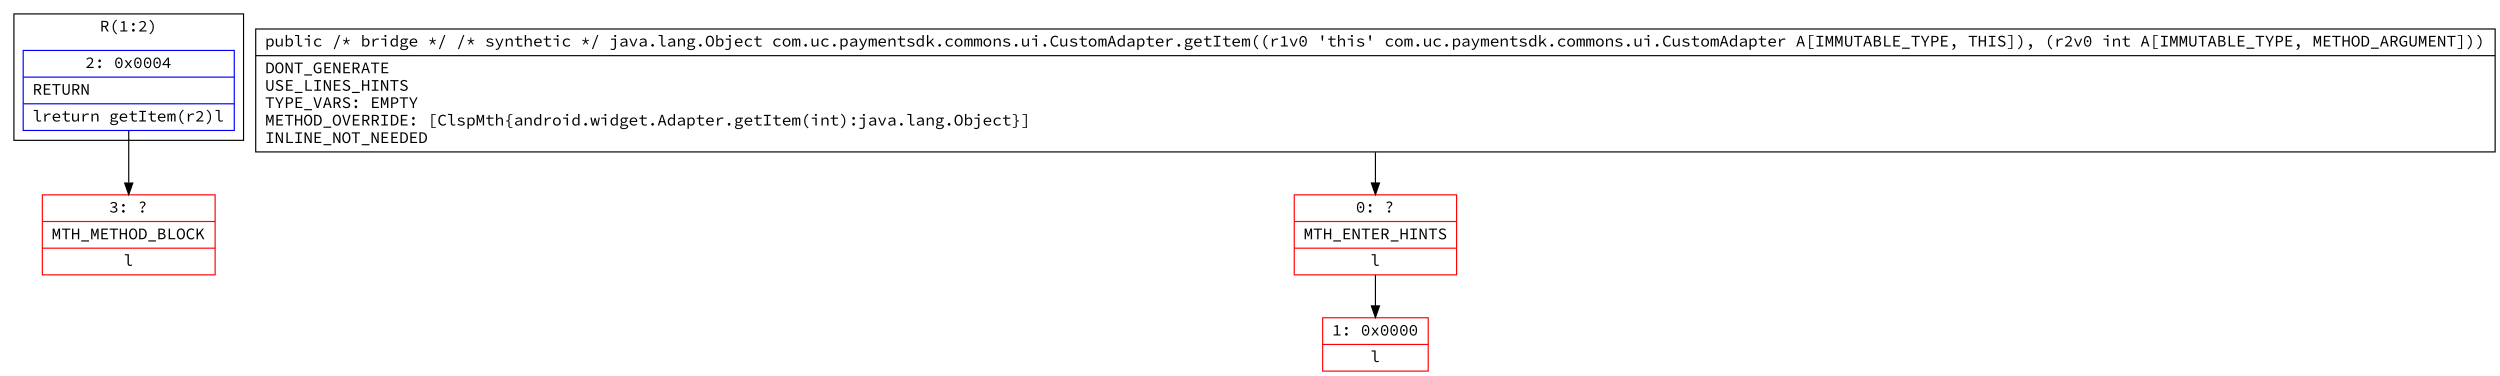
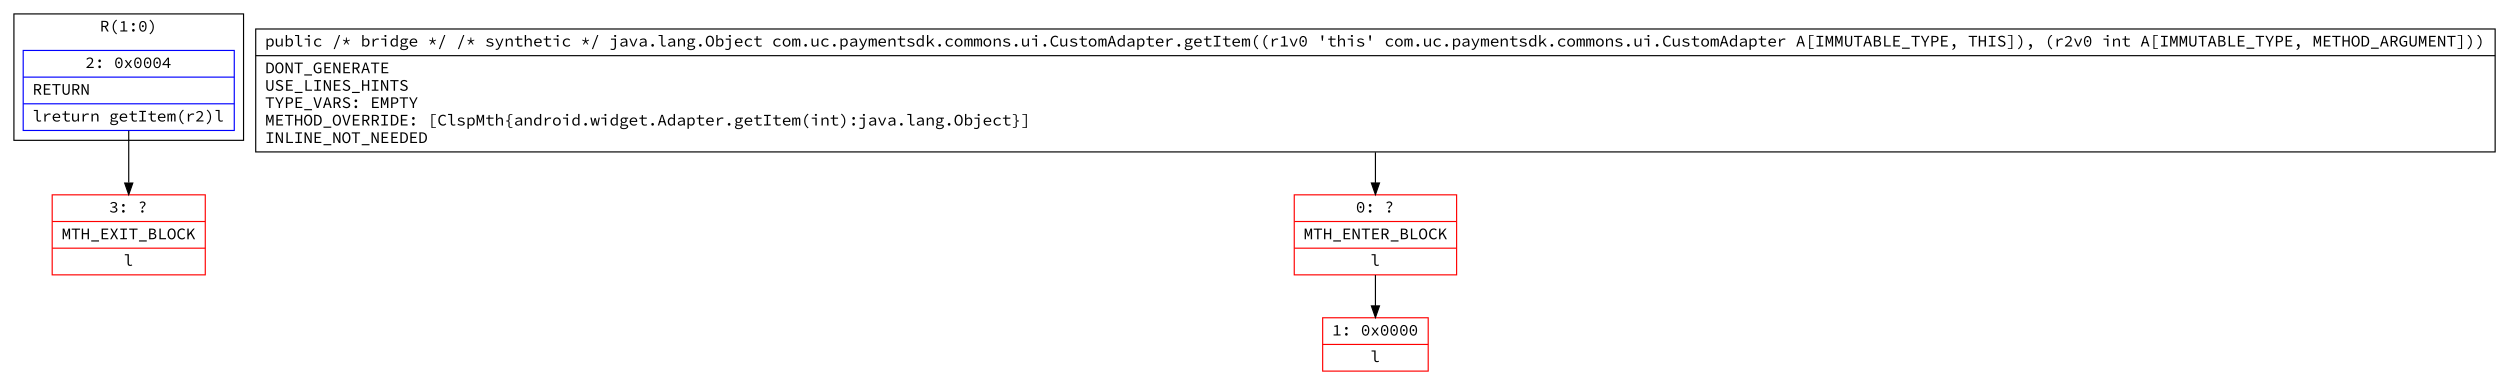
cluster "R(1:2)": label "R(1:2)" -> "R(1:0)"
node "3: ?": text "MTH_METHOD_BLOCK" -> "MTH_EXIT_BLOCK"
node "0: ?": text "MTH_ENTER_HINTS" -> "MTH_ENTER_BLOCK"
